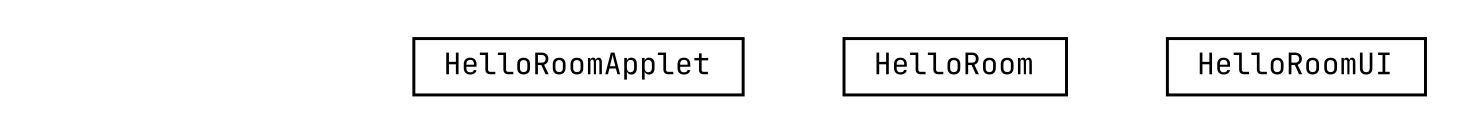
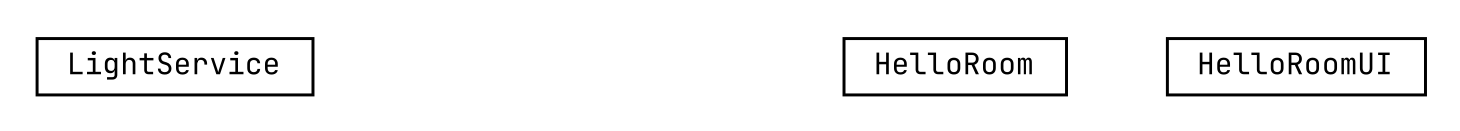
node "LightService": added
node "HelloRoomApplet": removed
